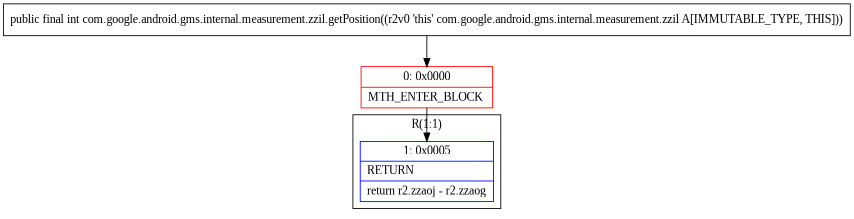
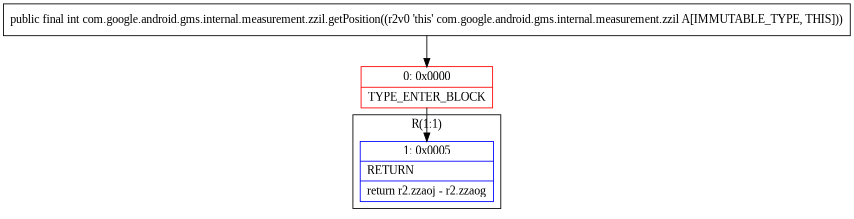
node "0: 0x0000": text "MTH_ENTER_BLOCK" -> "TYPE_ENTER_BLOCK"
